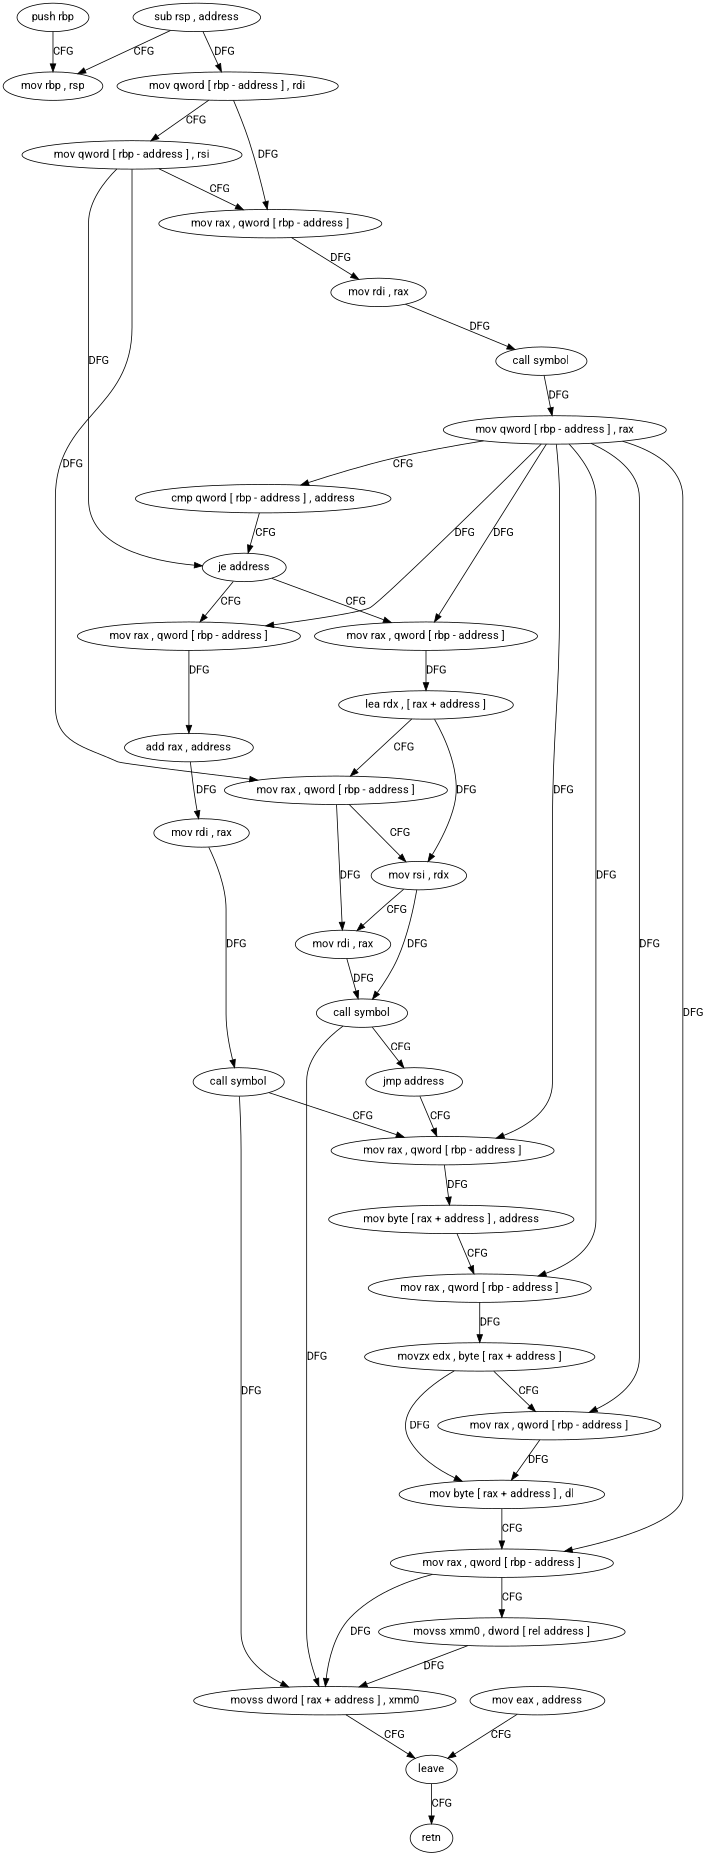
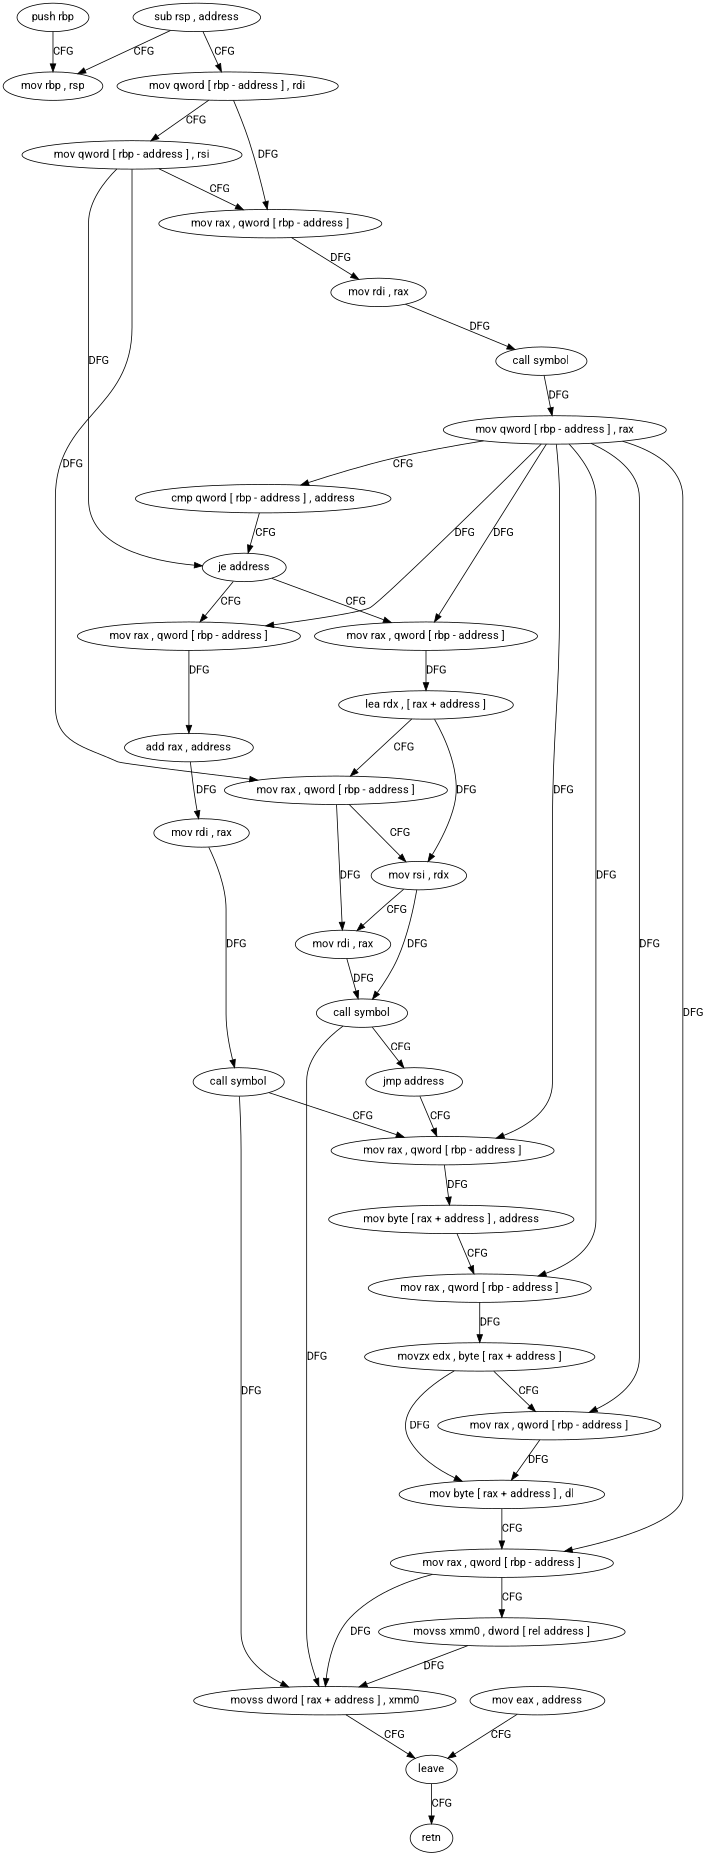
edge "sub rsp , address" -> "mov qword [ rbp - address ] , rdi": label "DFG" -> "CFG"
